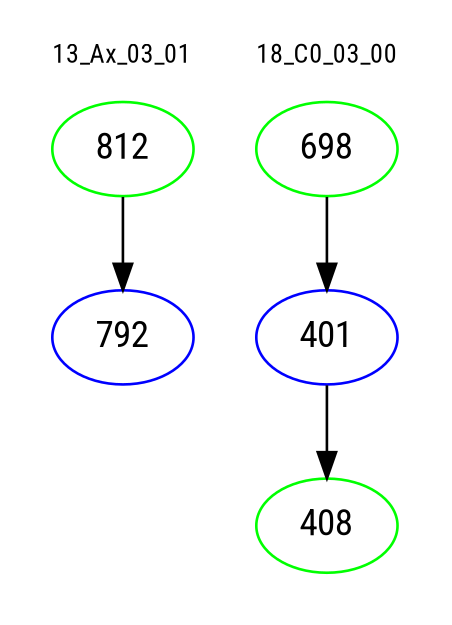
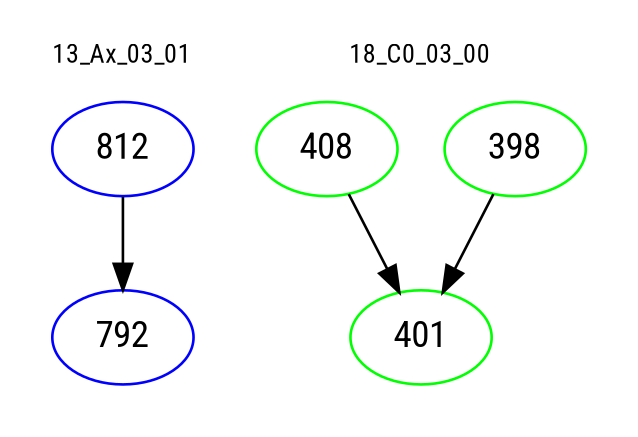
node "812": color green -> blue
node "698": label "698" -> "398"
node "401": color blue -> green
edge "401" -> "408": reversed
